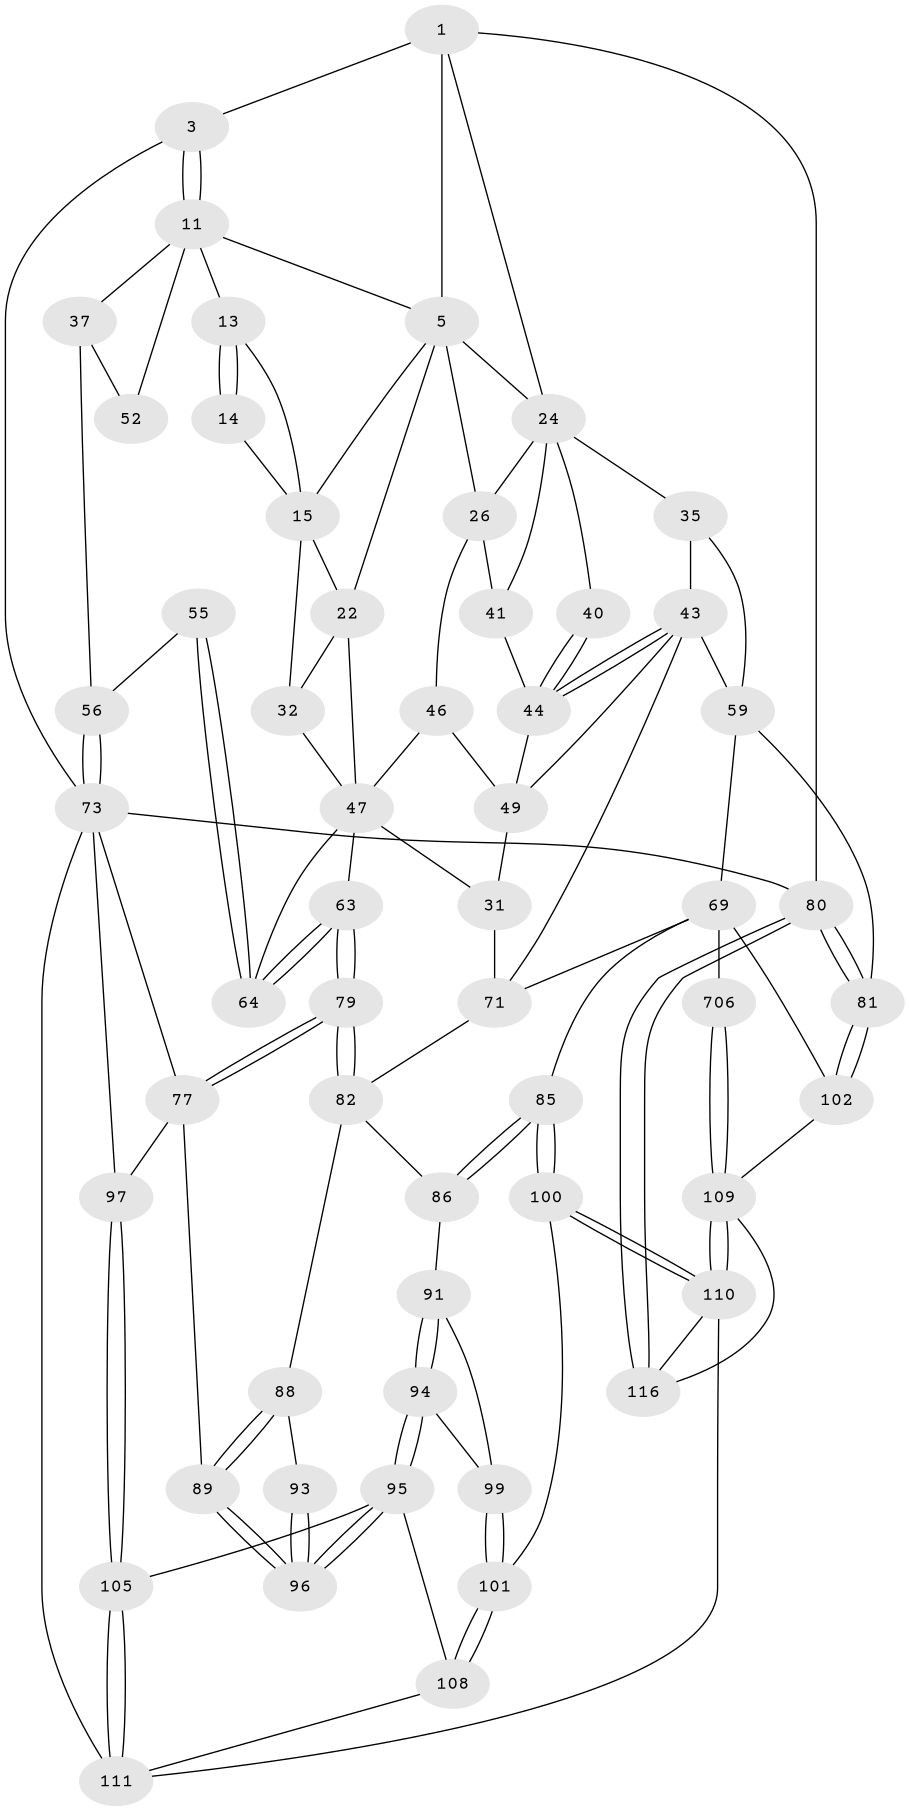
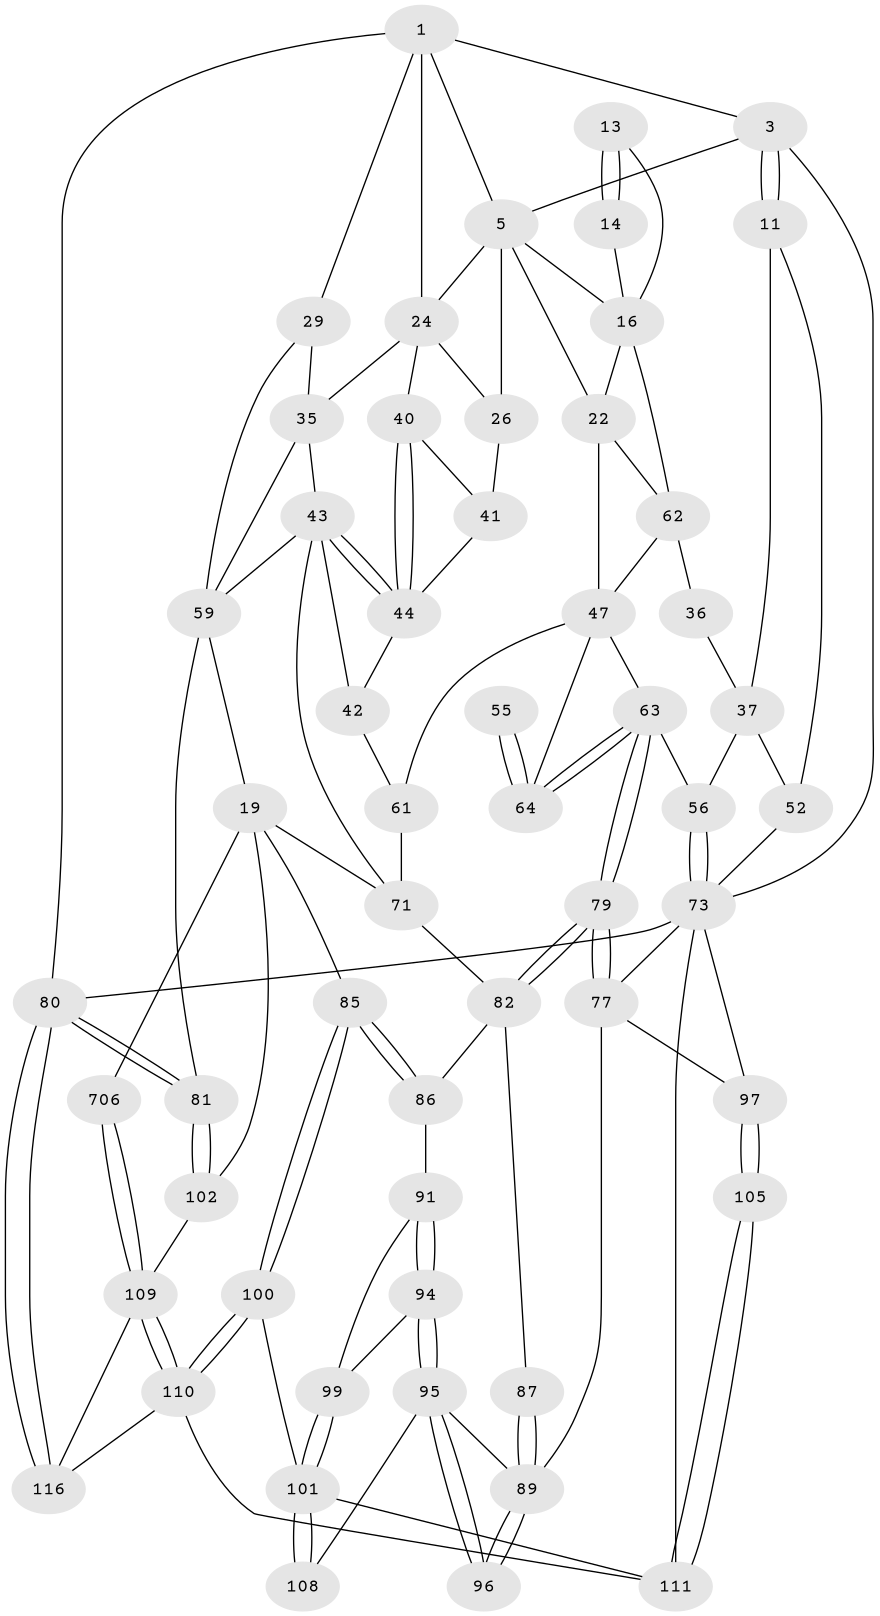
edge "11" -- "13": removed
edge "11" -- "5": now "3" -- "5"
node "29": added
node "15": label "15" -> "16"
edge "24" -- "41": now "40" -- "41"
node "36": added
edge "55" -- "56": now "63" -- "56"
node "32": label "32" -> "62"
node "46": removed
node "49": label "49" -> "42"
edge "52" -- "73": added
node "31": label "31" -> "61"
node "69": label "69" -> "19"
node "88": label "88" -> "87"
node "93": removed
edge "95" -- "105": now "95" -- "89"
edge "108" -- "111": now "101" -- "111"
